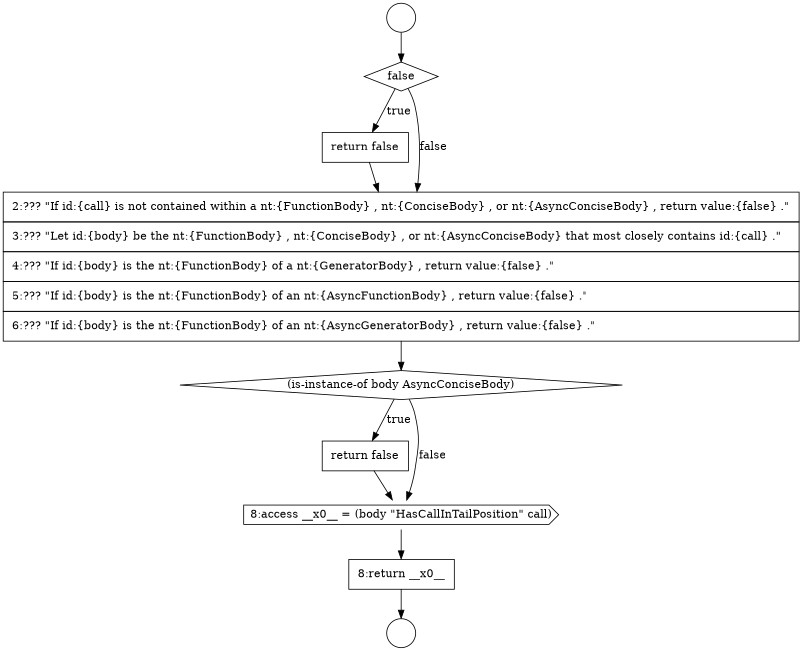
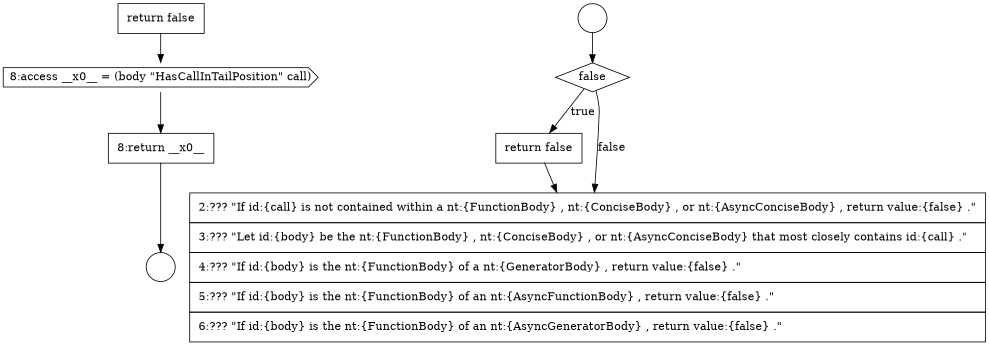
node "(is-instance-of body AsyncConciseBody)": removed
